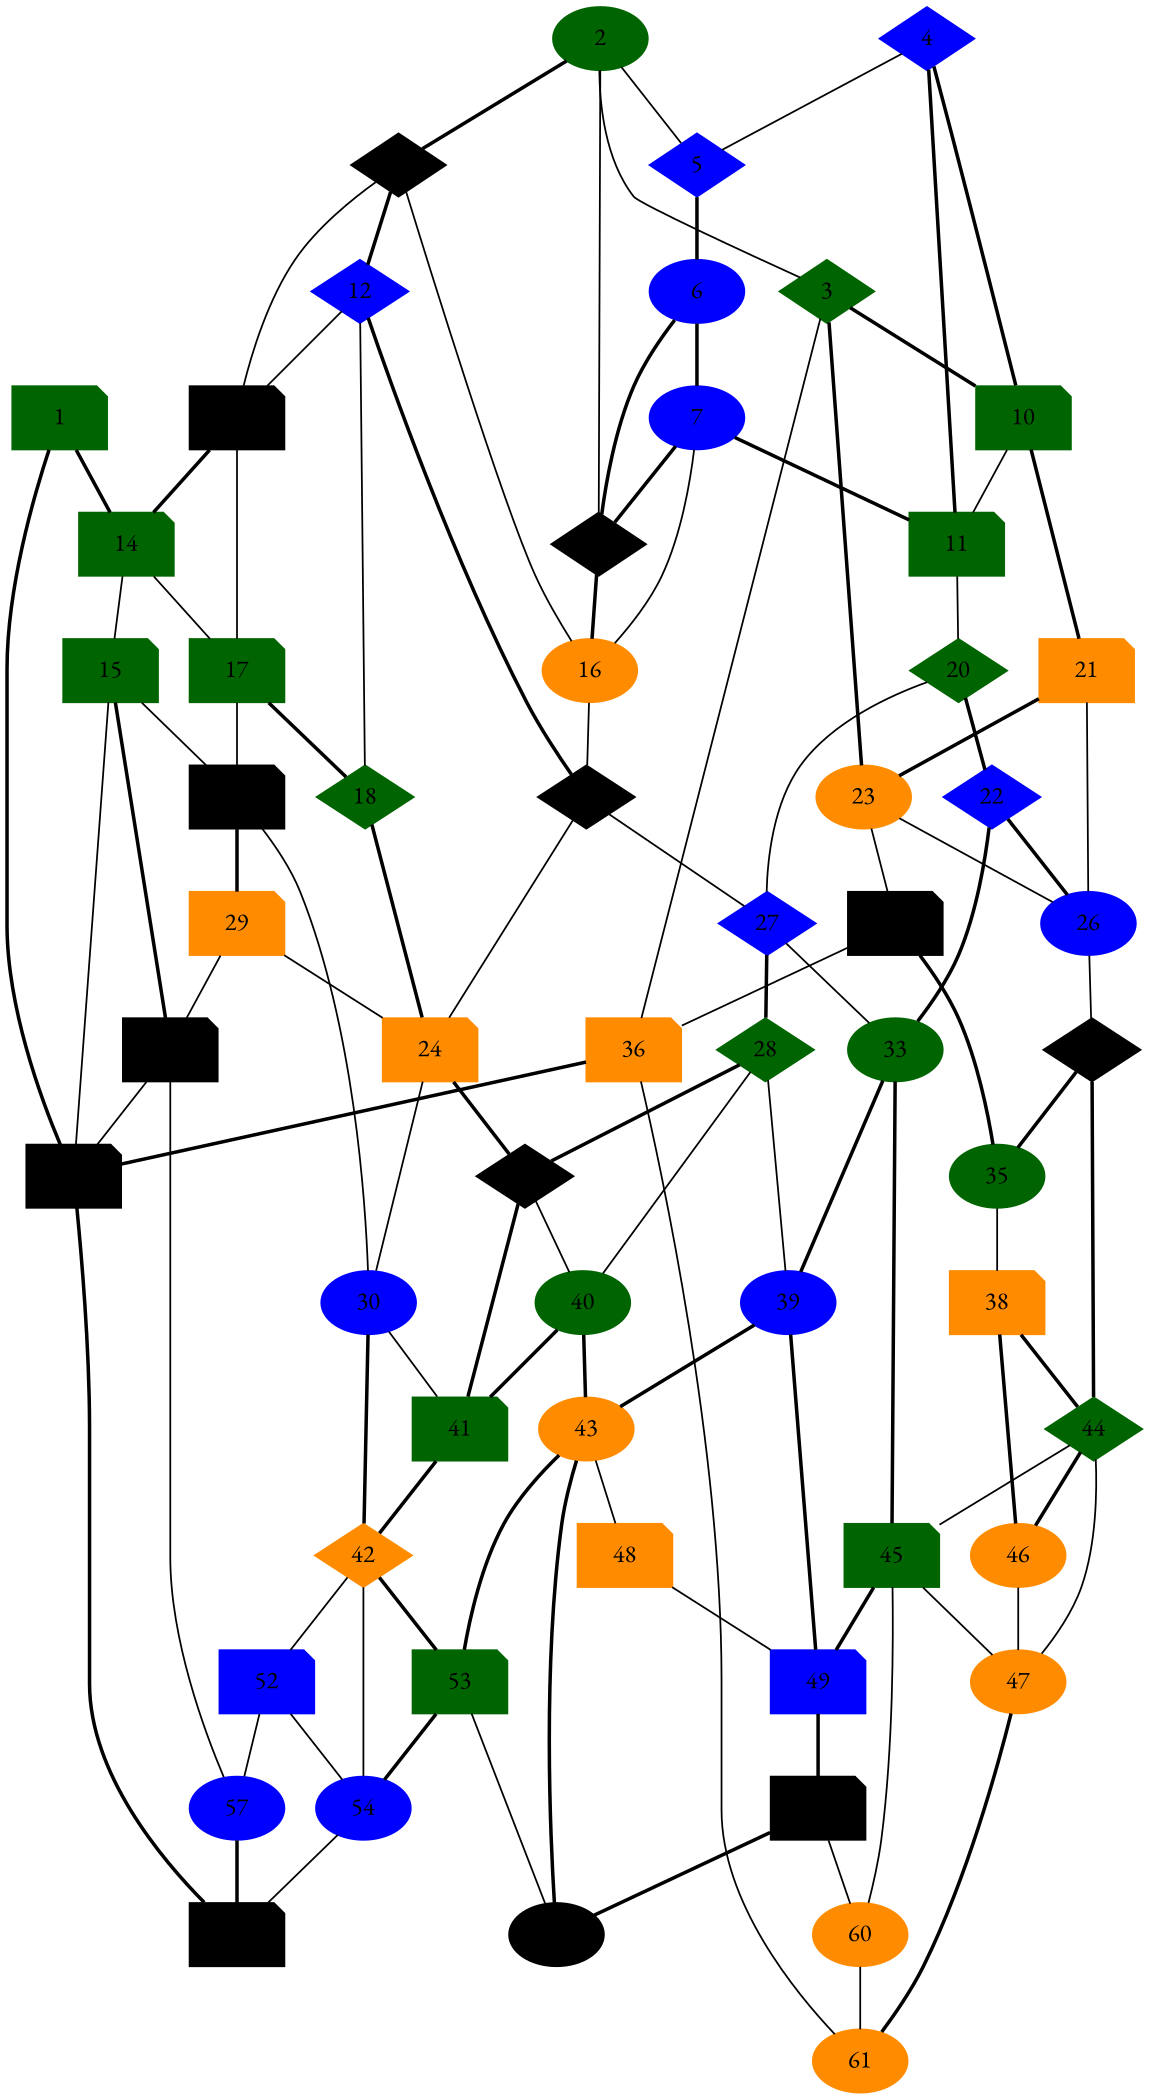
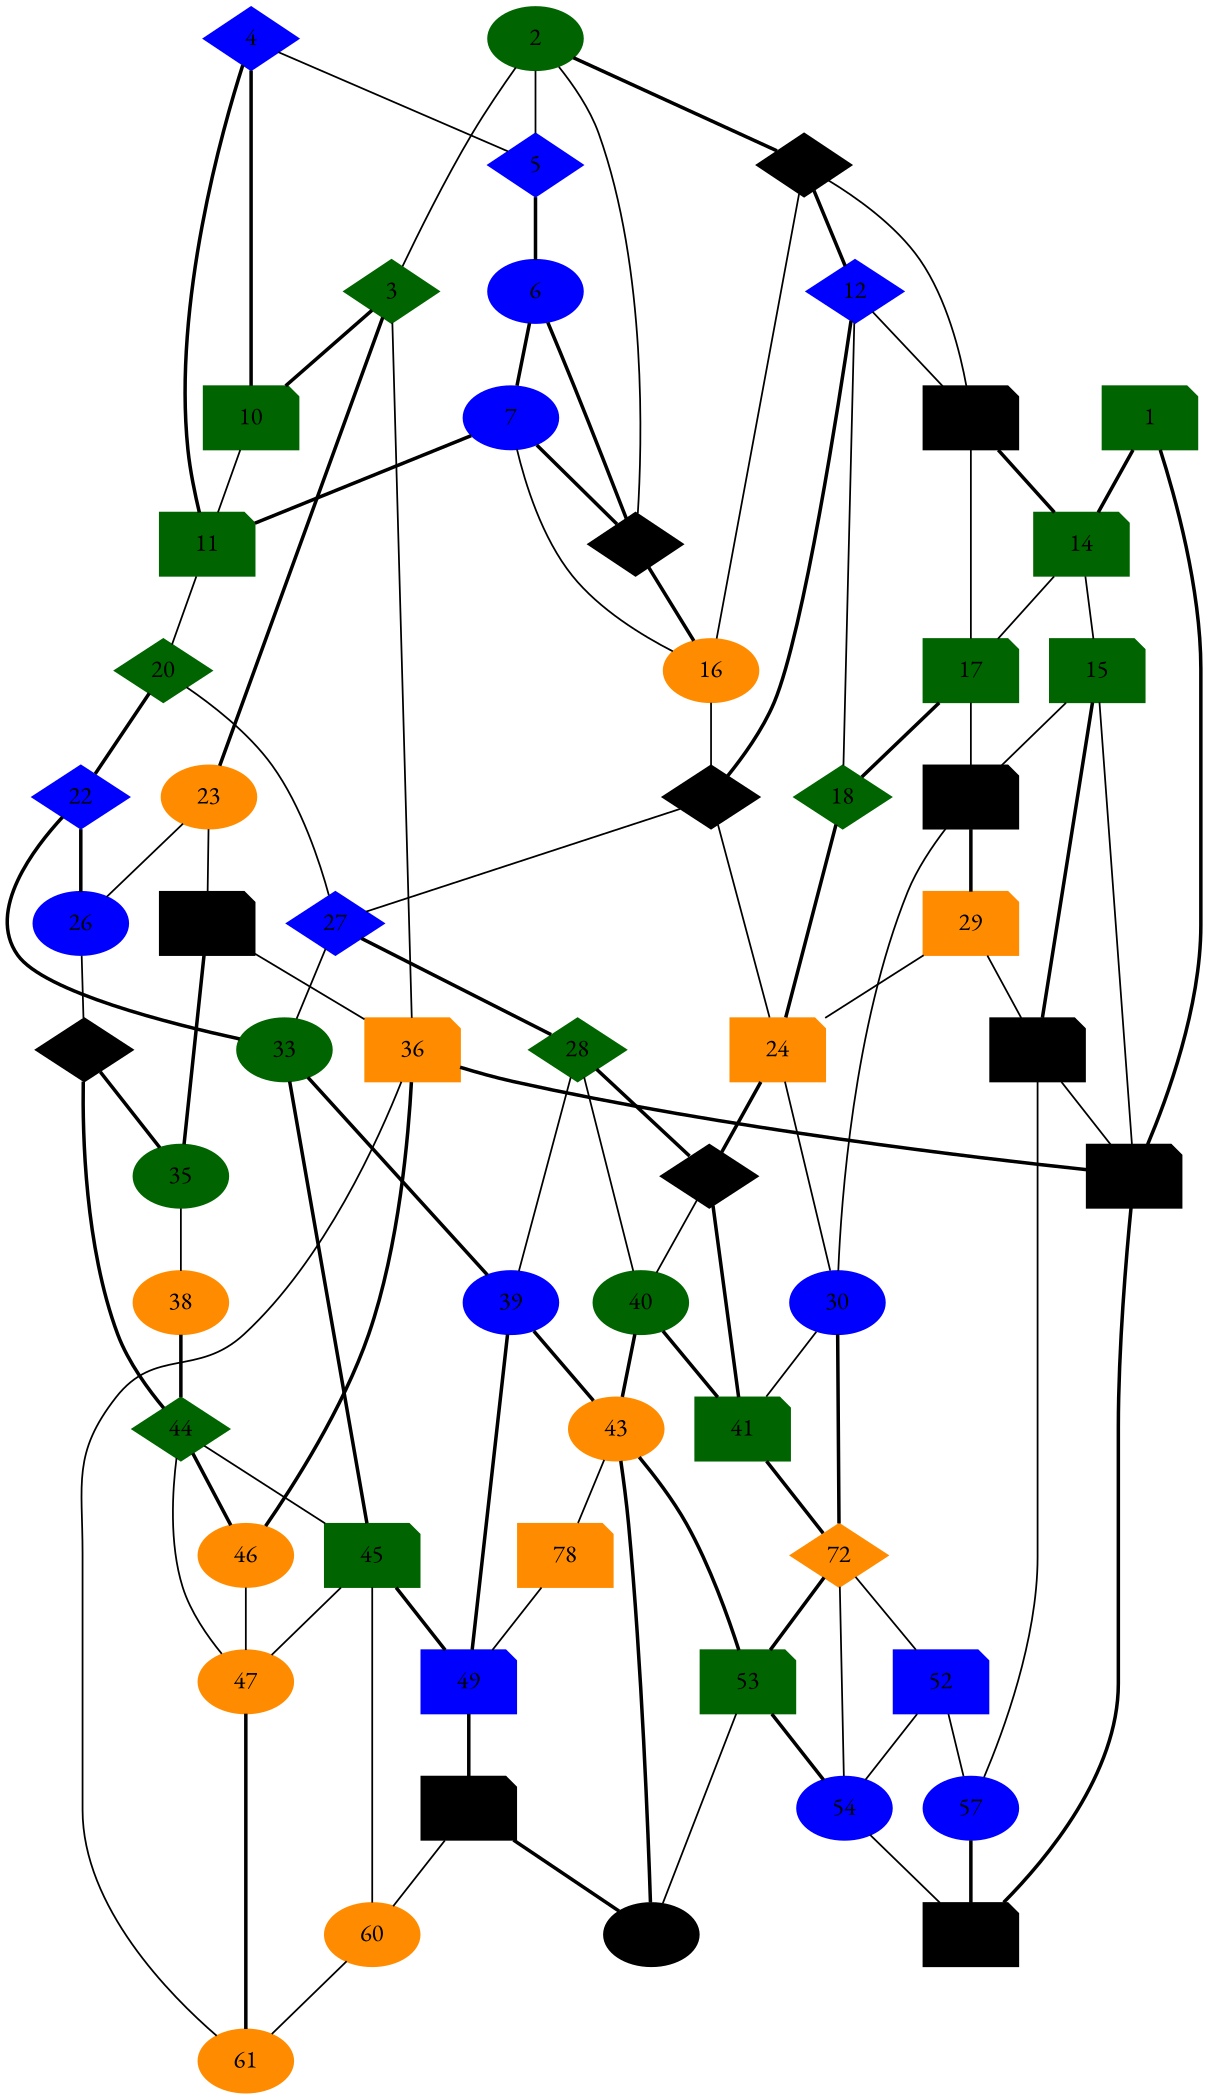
node "21": removed
node "38": shape note -> ellipse
edge "38" -- "46": now "36" -- "46"
node "42": label "42" -> "72"
node "48": label "48" -> "78"
